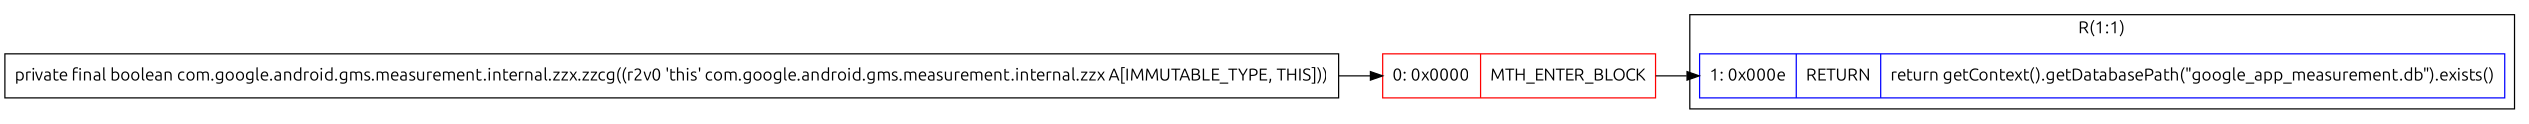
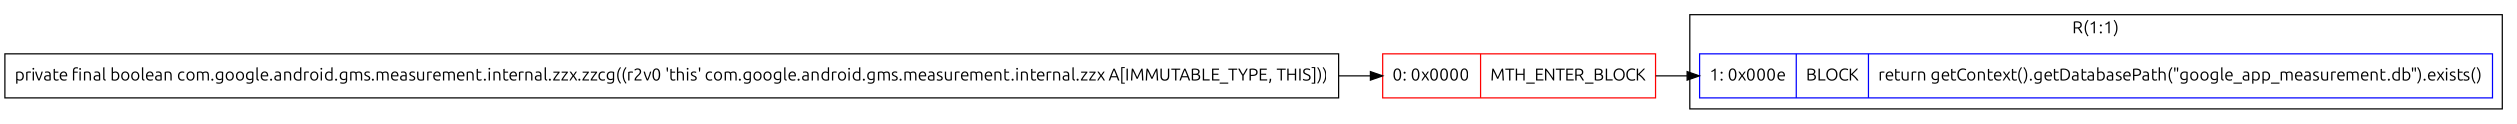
node "1: 0x000e": text "RETURN" -> "BLOCK"
